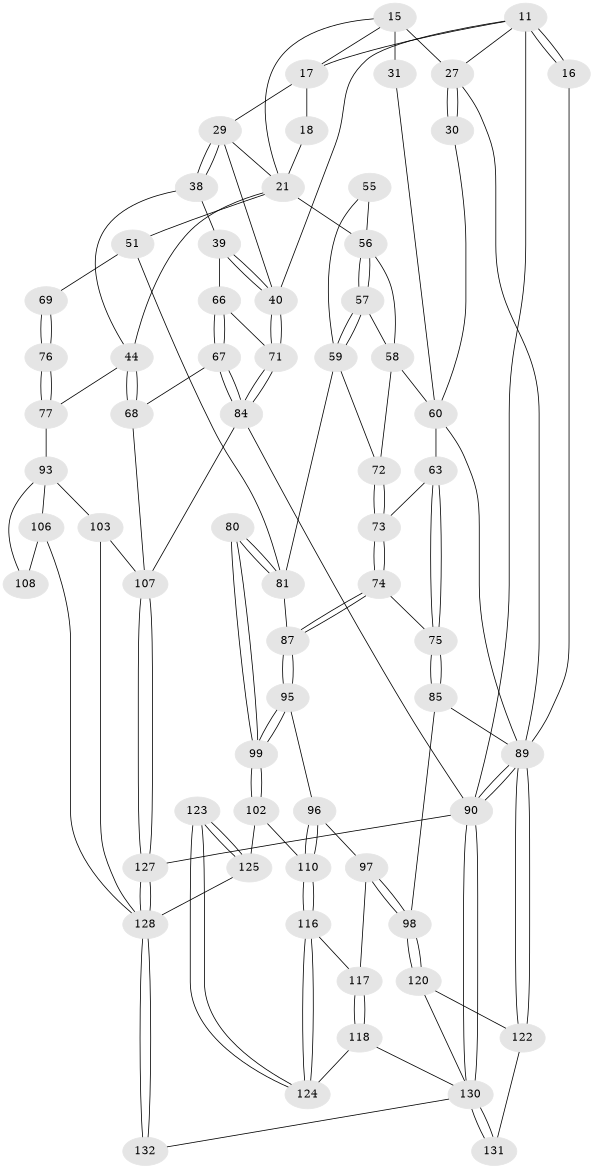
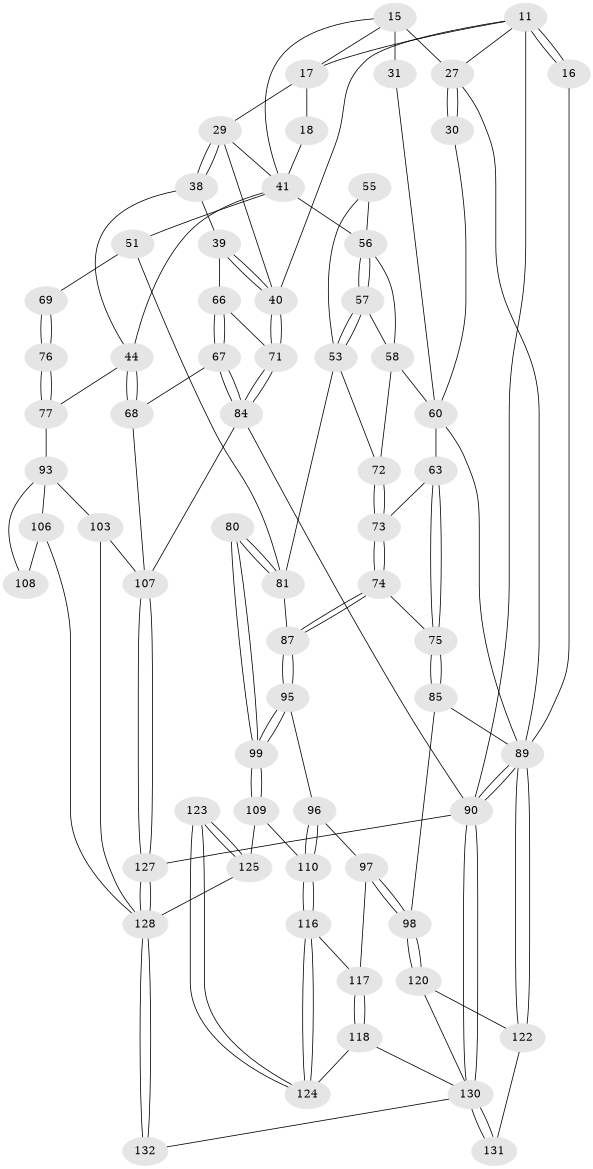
node "21": label "21" -> "41"
node "59": label "59" -> "53"
node "102": label "102" -> "109"
